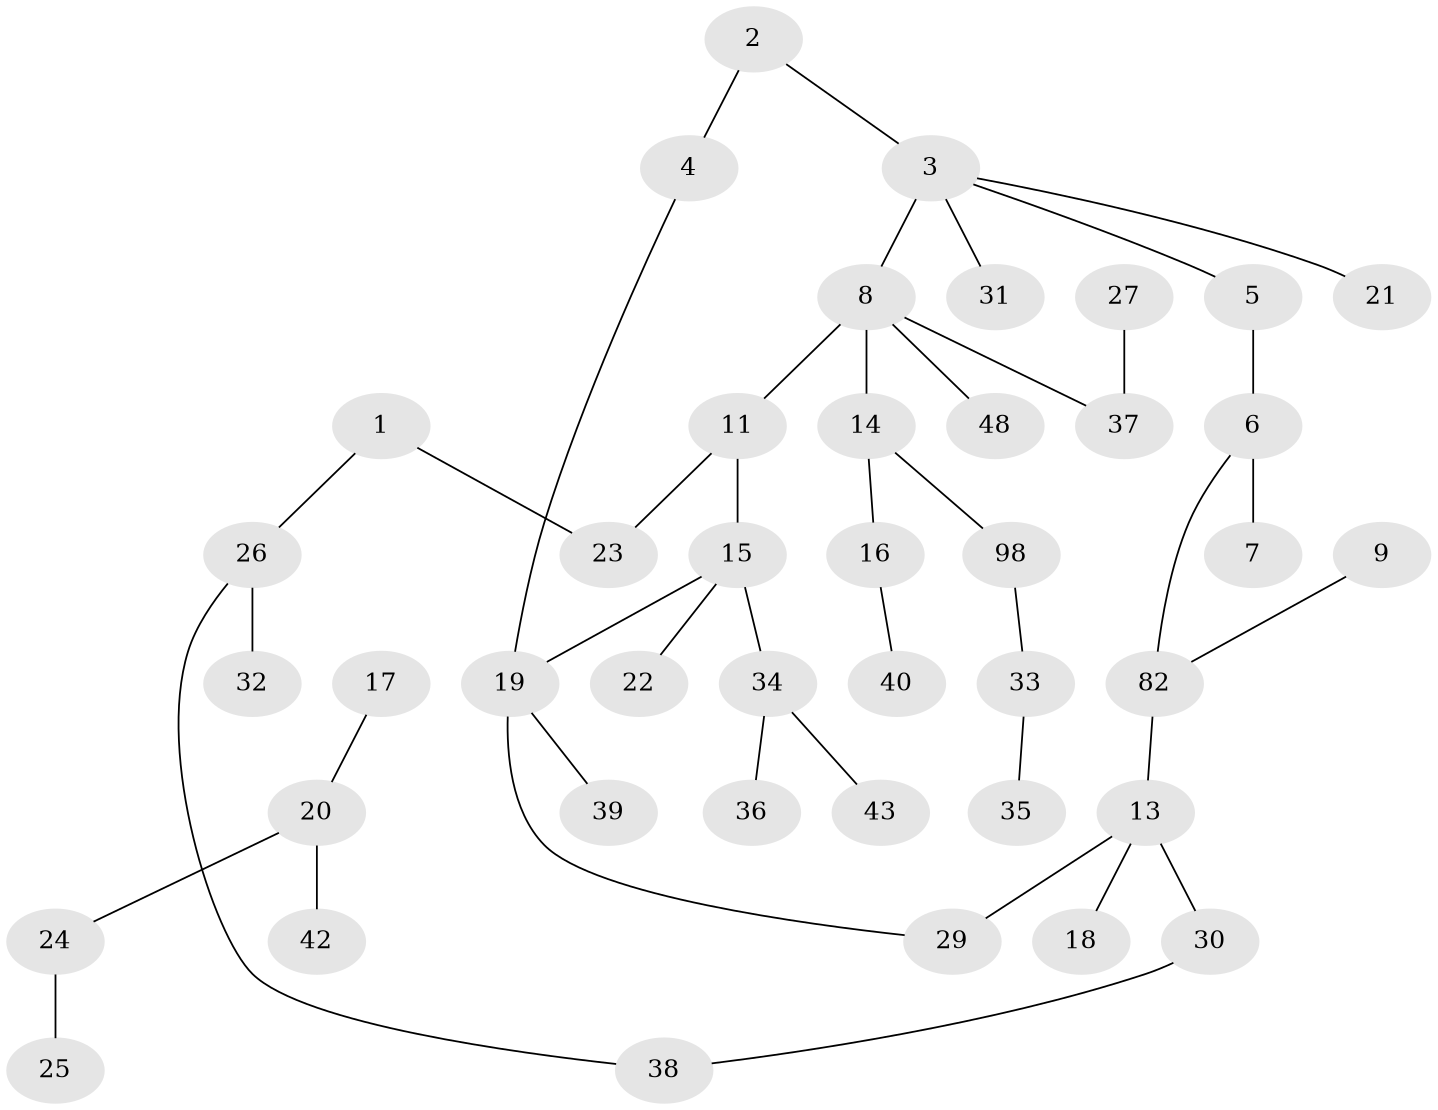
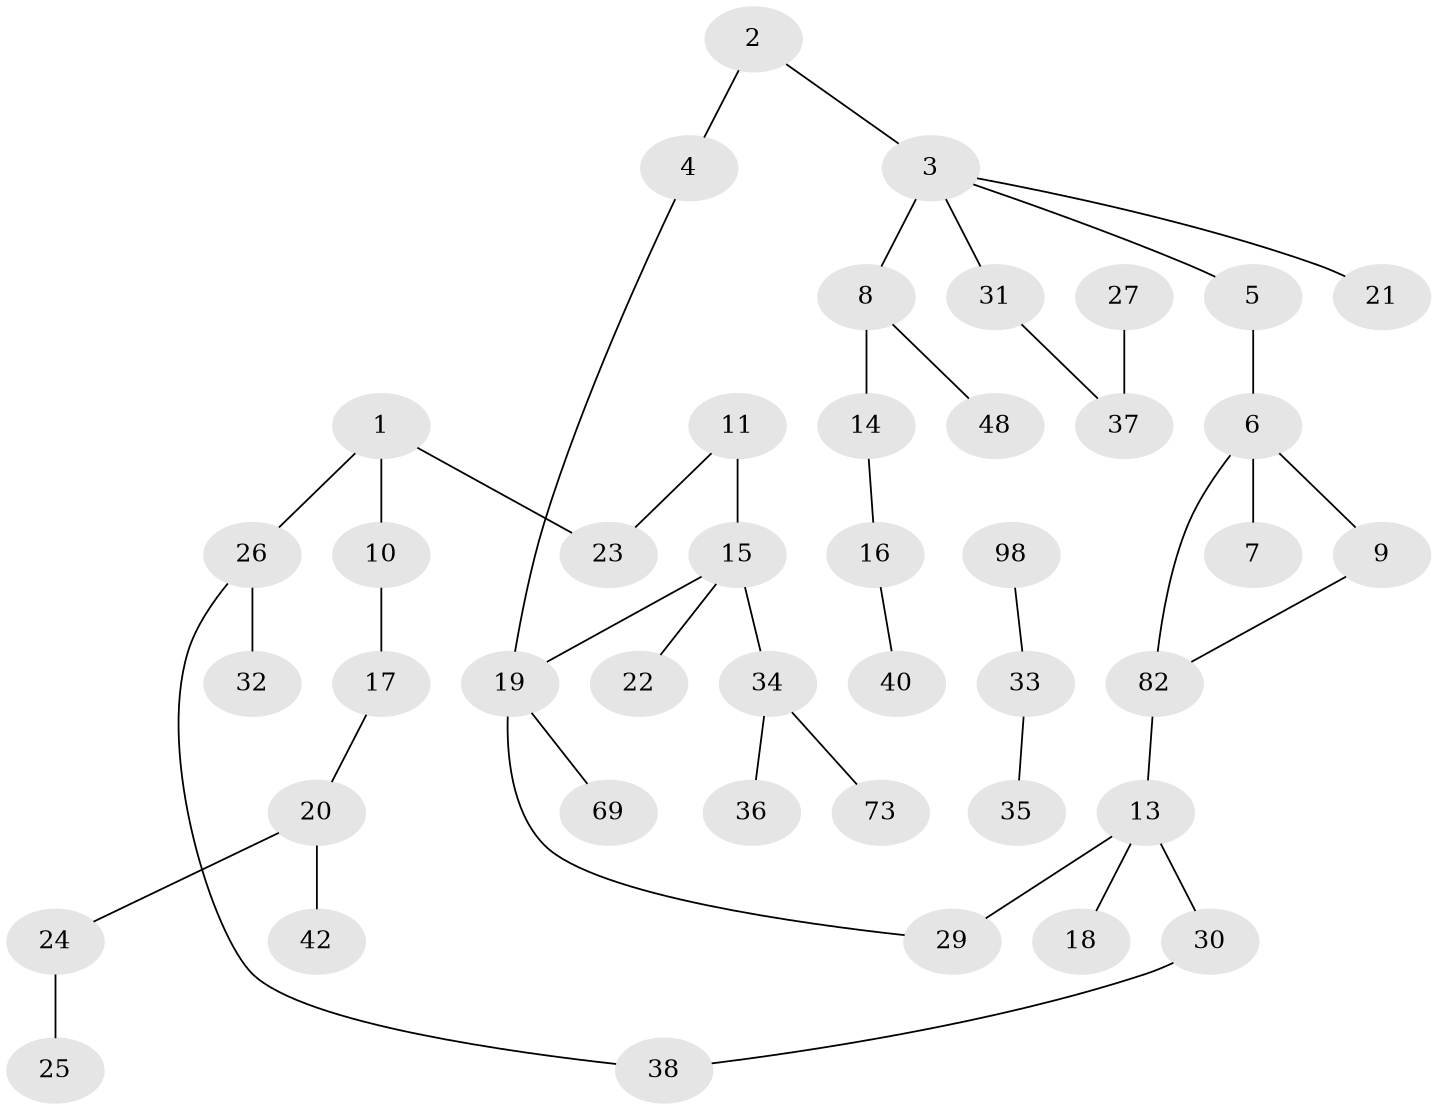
edge "8" -- "11": removed
edge "8" -- "37": now "31" -- "37"
edge "6" -- "9": added
edge "14" -- "98": removed
node "10": added
node "39": label "39" -> "69"
node "43": label "43" -> "73"
